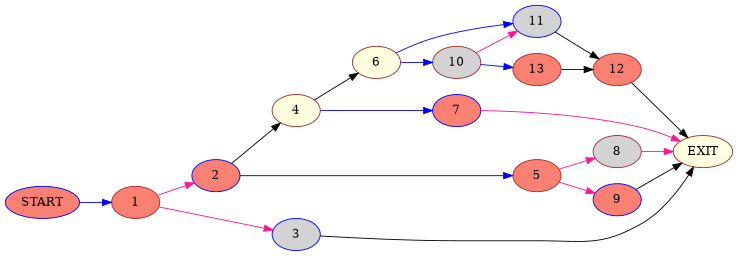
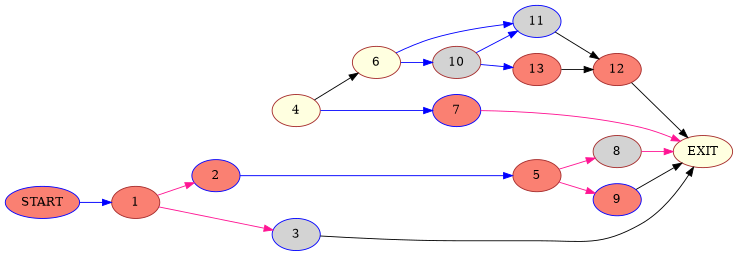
edge "10" -> "11": color deeppink -> blue
edge "2" -> "4": removed
